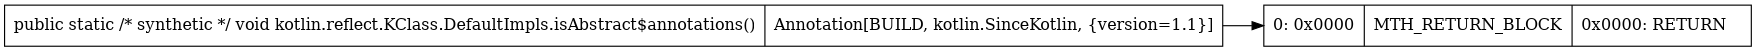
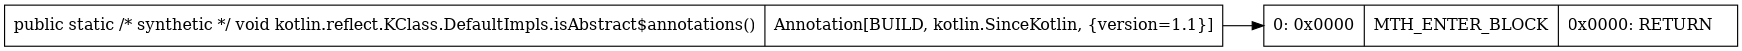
node "0: 0x0000": text "MTH_RETURN_BLOCK" -> "MTH_ENTER_BLOCK"
